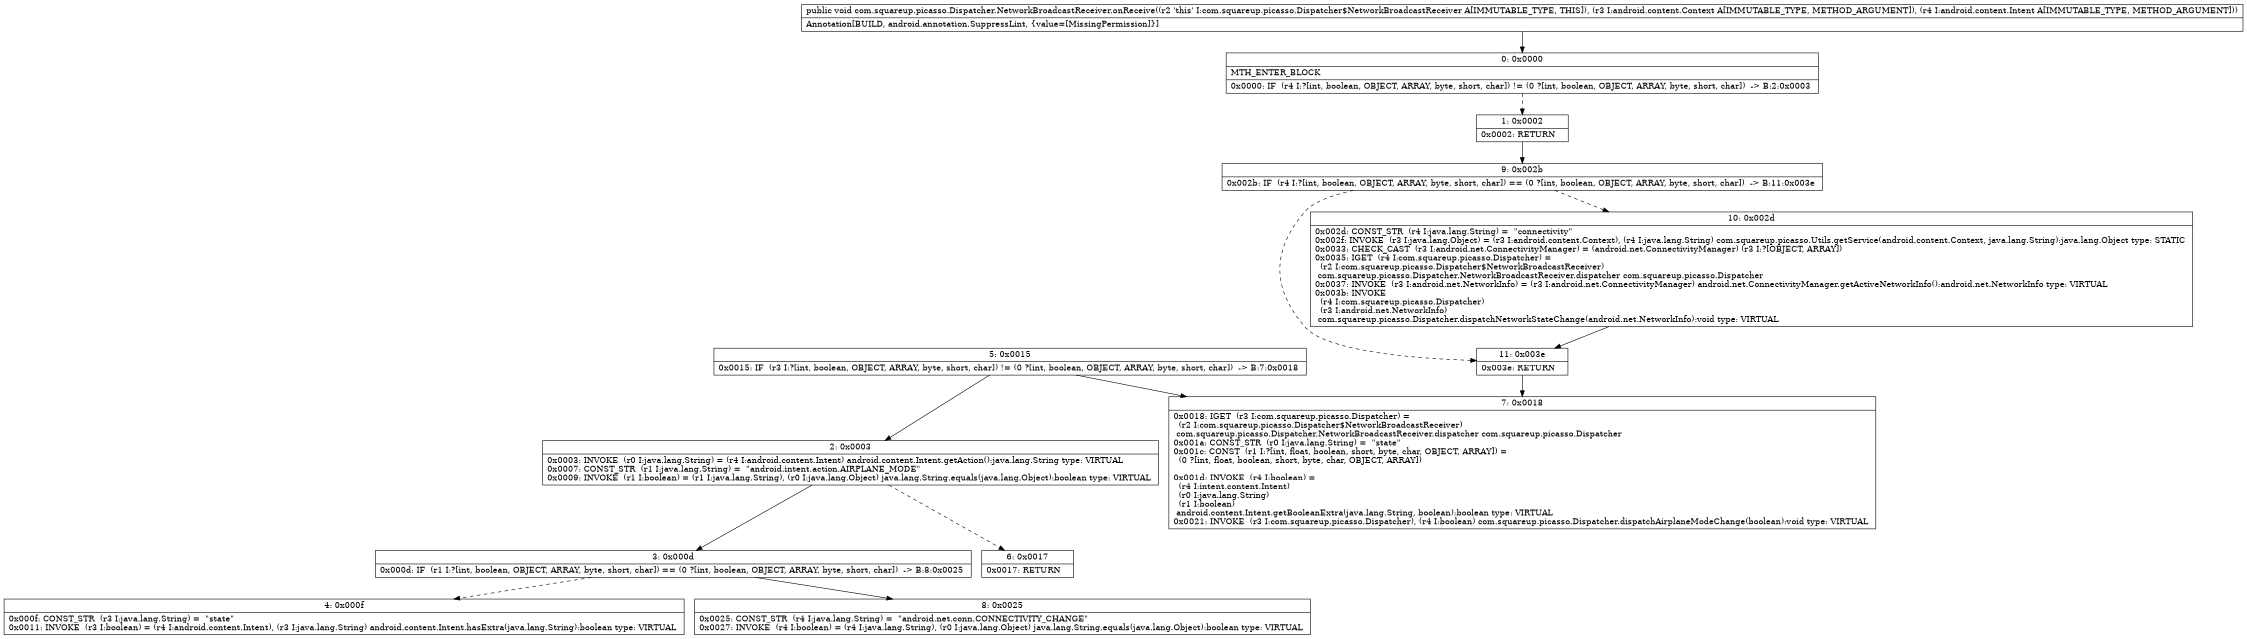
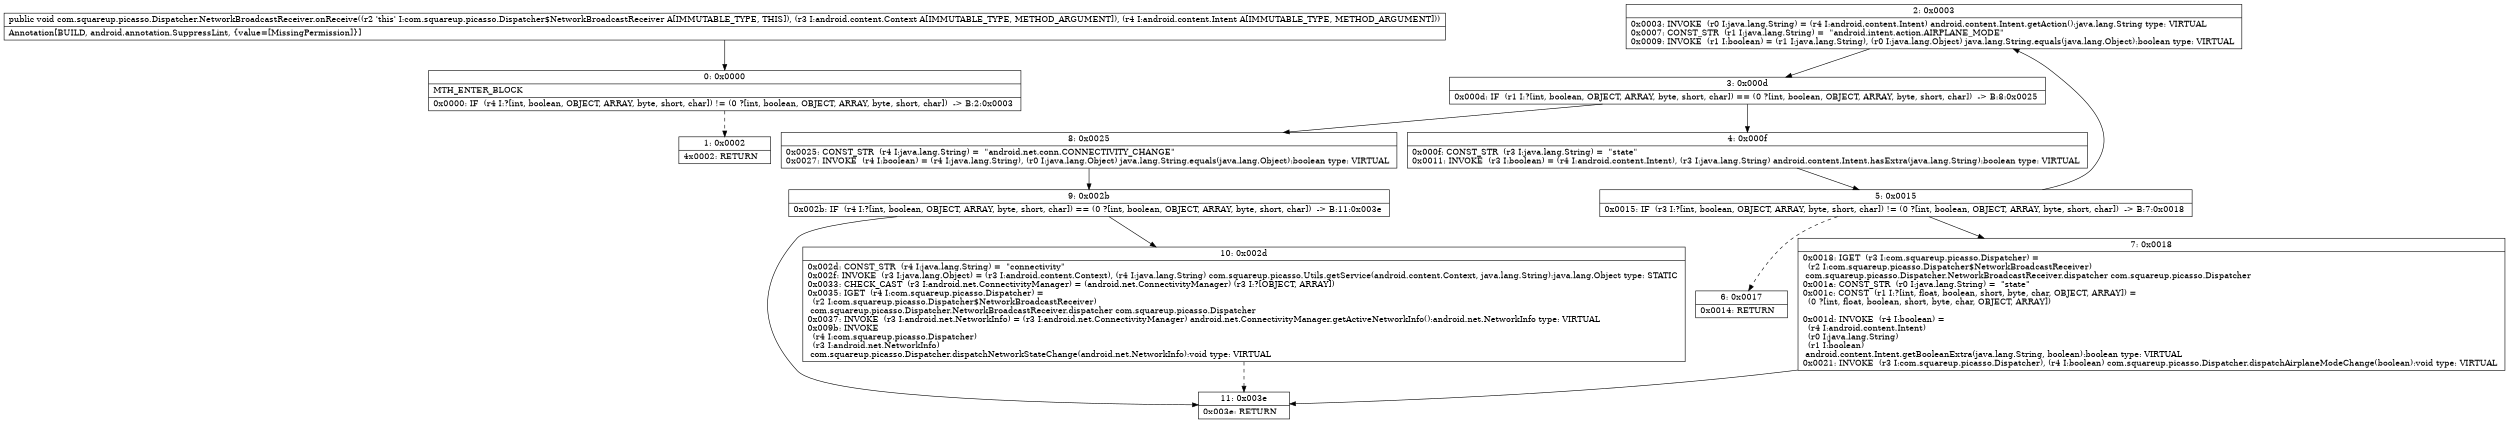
node "1: 0x0002": text "0x0002: RETURN" -> "4x0002: RETURN"
edge "1: 0x0002" -> "9: 0x002b": now "8: 0x0025" -> "9: 0x002b"
edge "4: 0x000f" -> "5: 0x0015": added
edge "9: 0x002b" -> "10: 0x002d": style dashed -> solid
node "10: 0x002d": text "0x003b: INVOKE" -> "0x009b: INVOKE"
edge "9: 0x002b" -> "11: 0x003e": style dashed -> solid
edge "10: 0x002d" -> "11: 0x003e": style solid -> dashed
edge "11: 0x003e" -> "7: 0x0018": reversed
node "7: 0x0018": text "(r4 I:intent.content.Intent)" -> "(r4 I:android.content.Intent)"
edge "2: 0x0003" -> "6: 0x0017": now "5: 0x0015" -> "6: 0x0017"
node "6: 0x0017": text "0x0017: RETURN" -> "0x0014: RETURN"
edge "3: 0x000d" -> "4: 0x000f": style dashed -> solid
